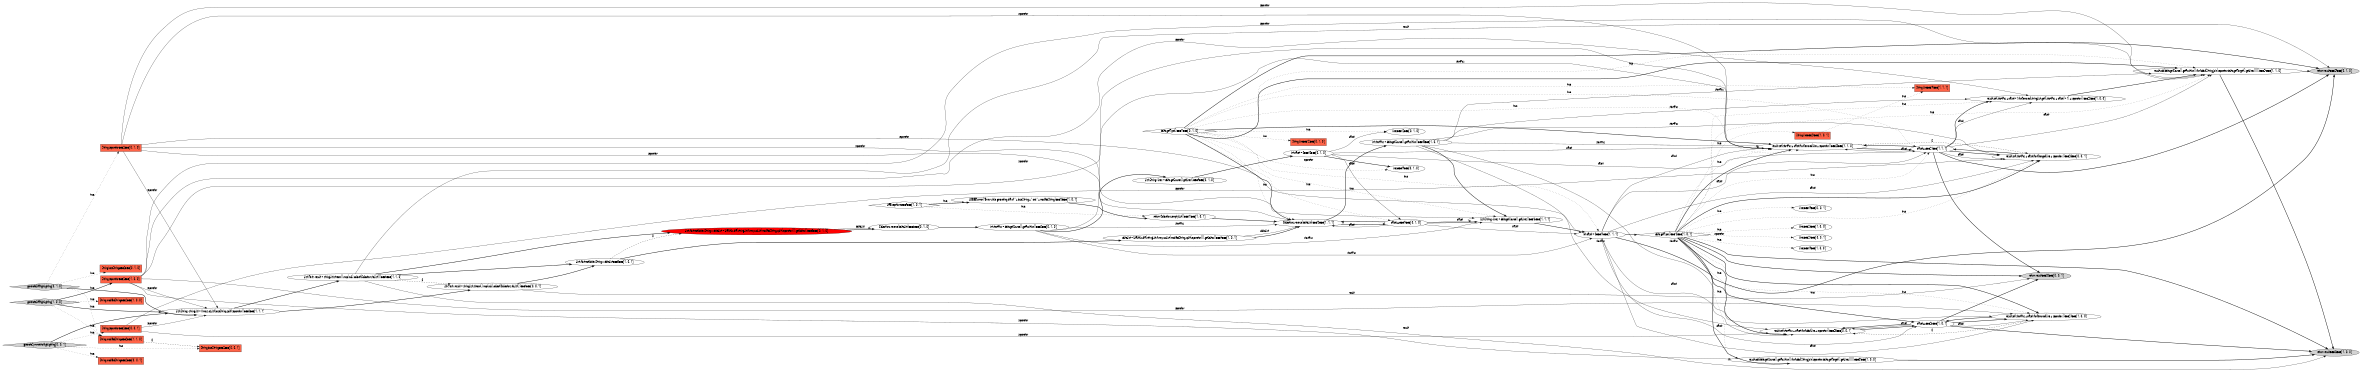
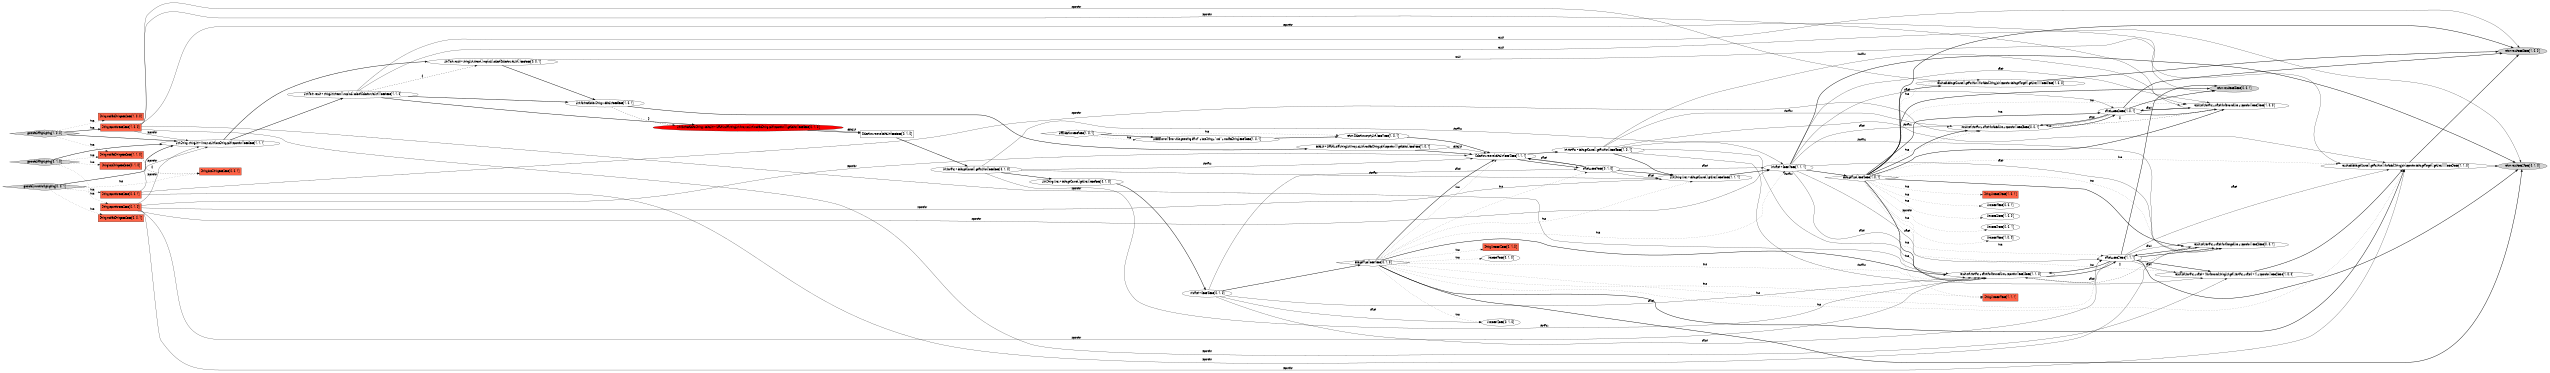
edge "String line@@@24@@@['1', '0', '1']" -> "String line@@@19@@@['1', '1', '1']": now "delta.getType()@@@18@@@['1', '0', '1']" -> "String line@@@19@@@['1', '1', '1']"
edge "delta.getType()@@@11@@@['0', '1', '0']" -> "lines@@@19@@@['0', '1', '0']": label "separator" -> "true"
edge "int offset = 0@@@10@@@['0', '1', '0']" -> "lines@@@19@@@['0', '1', '0']": now "int offset = 0@@@10@@@['0', '1', '0']" -> "delta.getType()@@@11@@@['0', '1', '0']"
node "Collections.reverse(deltaList)@@@6@@@['0', '1', '0']": shape ellipse -> box
